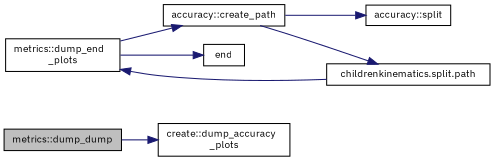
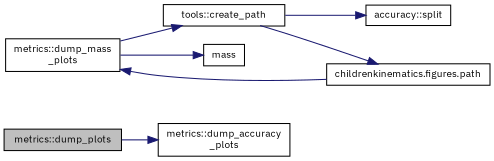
node "accuracy::create_path": label "accuracy::create_path" -> "tools::create_path"
node "metrics::dump_end _plots": label "metrics::dump_end _plots" -> "metrics::dump_mass _plots"
node "end": label "end" -> "mass"
node "childrenkinematics.split.path": label "childrenkinematics.split.path" -> "childrenkinematics.figures.path"
node "metrics::dump_dump": label "metrics::dump_dump" -> "metrics::dump_plots"
node "create::dump_accuracy _plots": label "create::dump_accuracy _plots" -> "metrics::dump_accuracy _plots"
